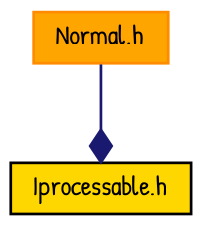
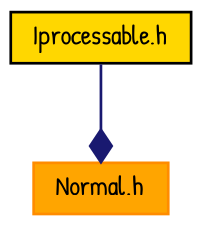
edge "Normal.h" -> "Iprocessable.h": reversed
